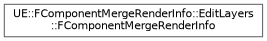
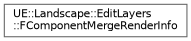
node "UE::FComponentMergeRenderInfo::EditLayers ::FComponentMergeRenderInfo": label "UE::FComponentMergeRenderInfo::EditLayers ::FComponentMergeRenderInfo" -> "UE::Landscape::EditLayers ::FComponentMergeRenderInfo"
